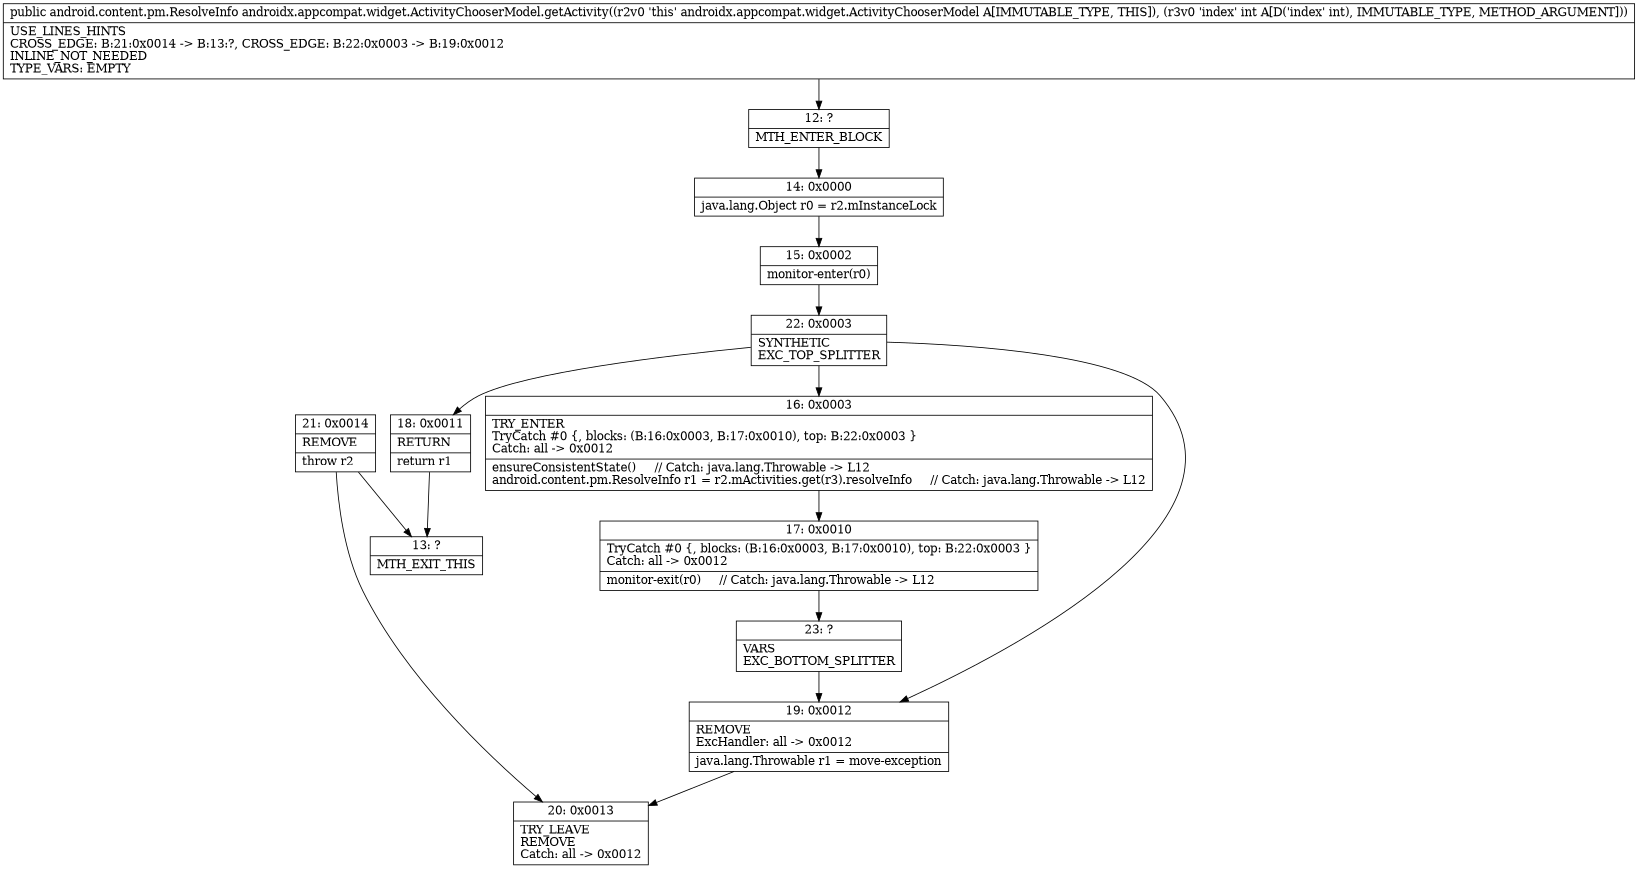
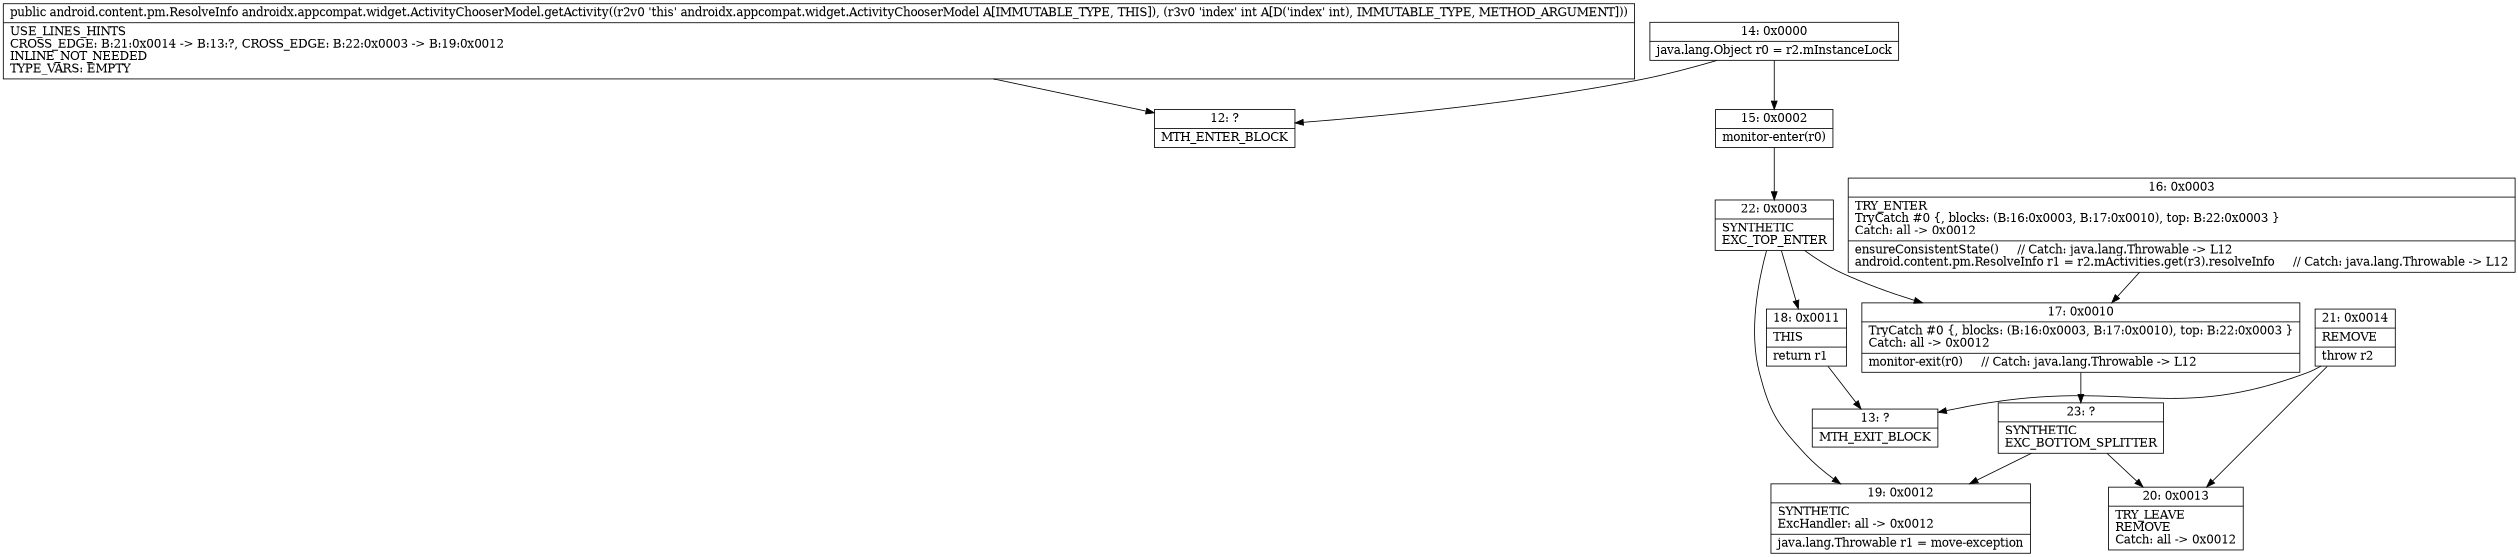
edge "12: ?" -> "14: 0x0000": reversed
node "22: 0x0003": text "EXC_TOP_SPLITTER" -> "EXC_TOP_ENTER"
edge "22: 0x0003" -> "16: 0x0003": now "22: 0x0003" -> "17: 0x0010"
node "18: 0x0011": text "RETURN" -> "THIS"
node "13: ?": text "MTH_EXIT_THIS" -> "MTH_EXIT_BLOCK"
node "23: ?": text "VARS" -> "SYNTHETIC"
node "19: 0x0012": text "REMOVE" -> "SYNTHETIC"
edge "19: 0x0012" -> "20: 0x0013": now "23: ?" -> "20: 0x0013"
